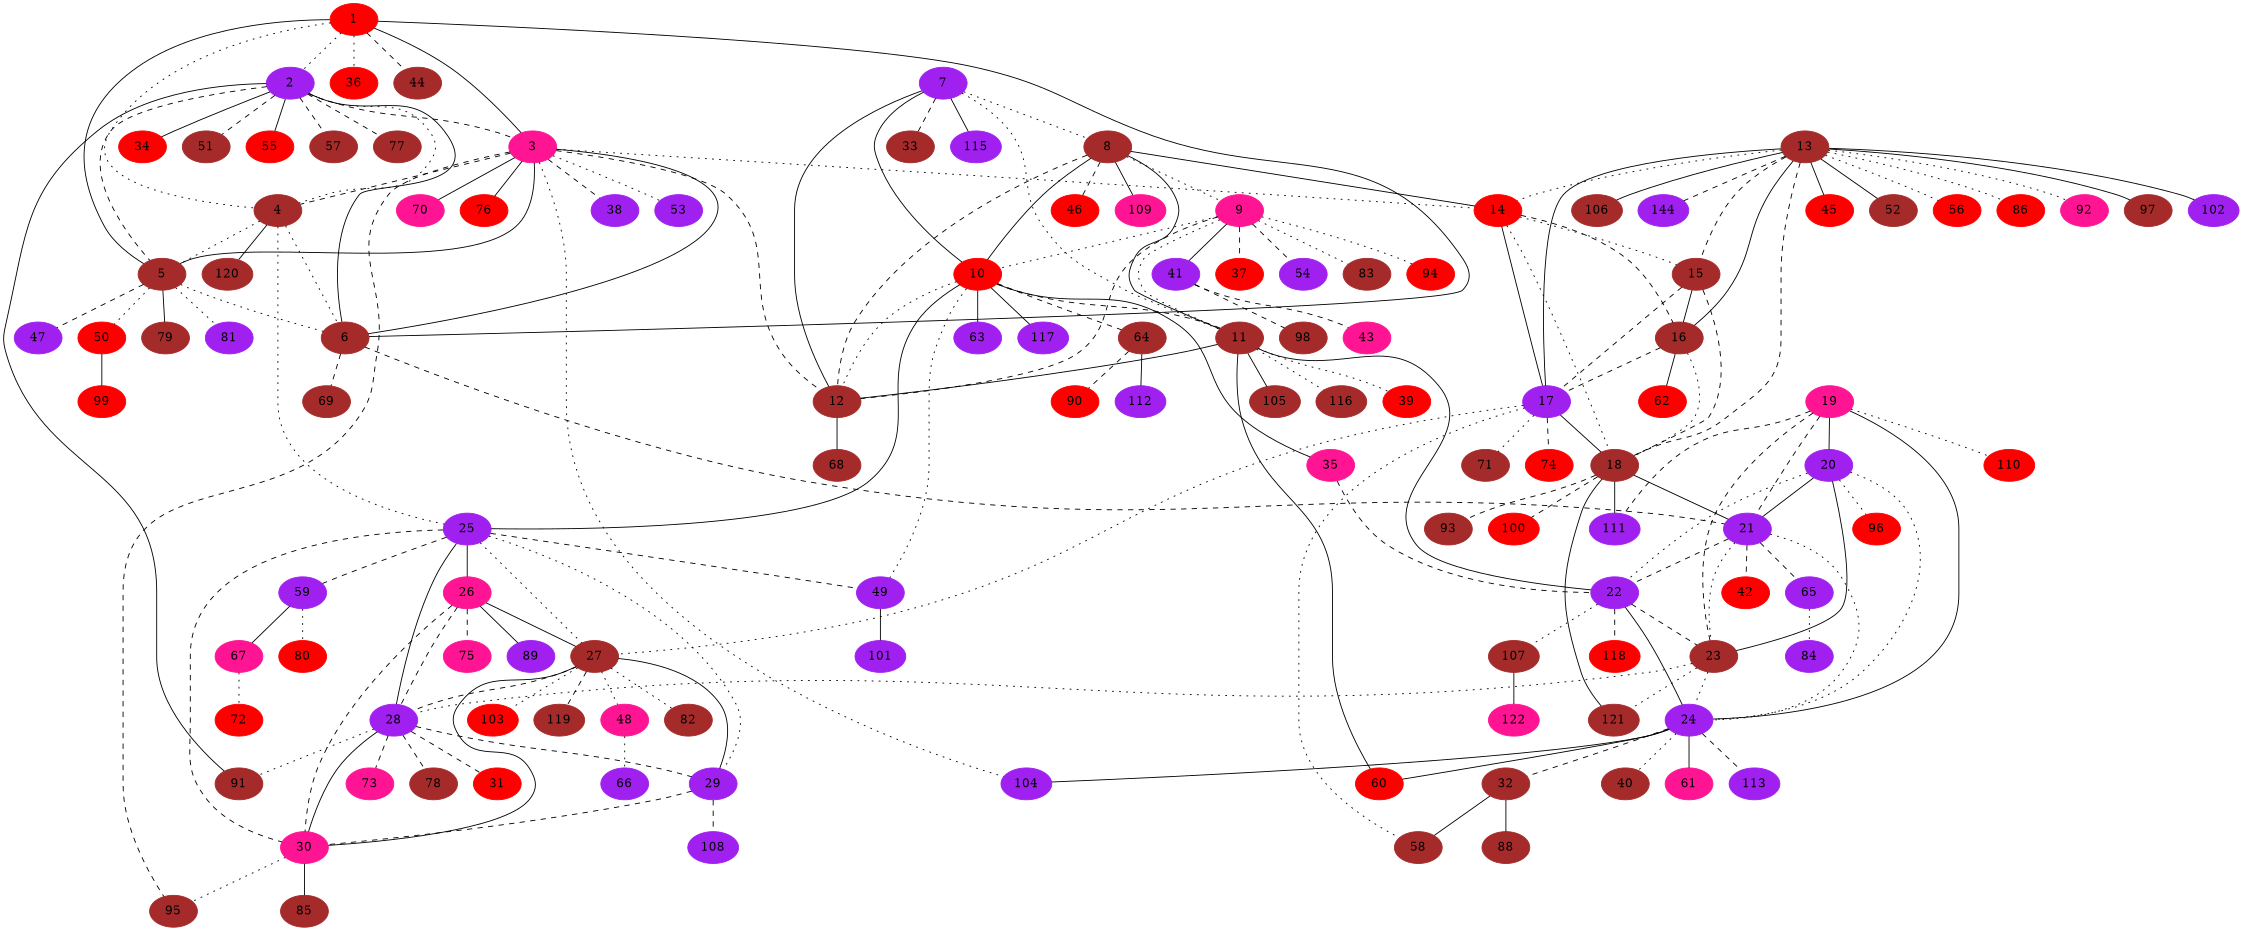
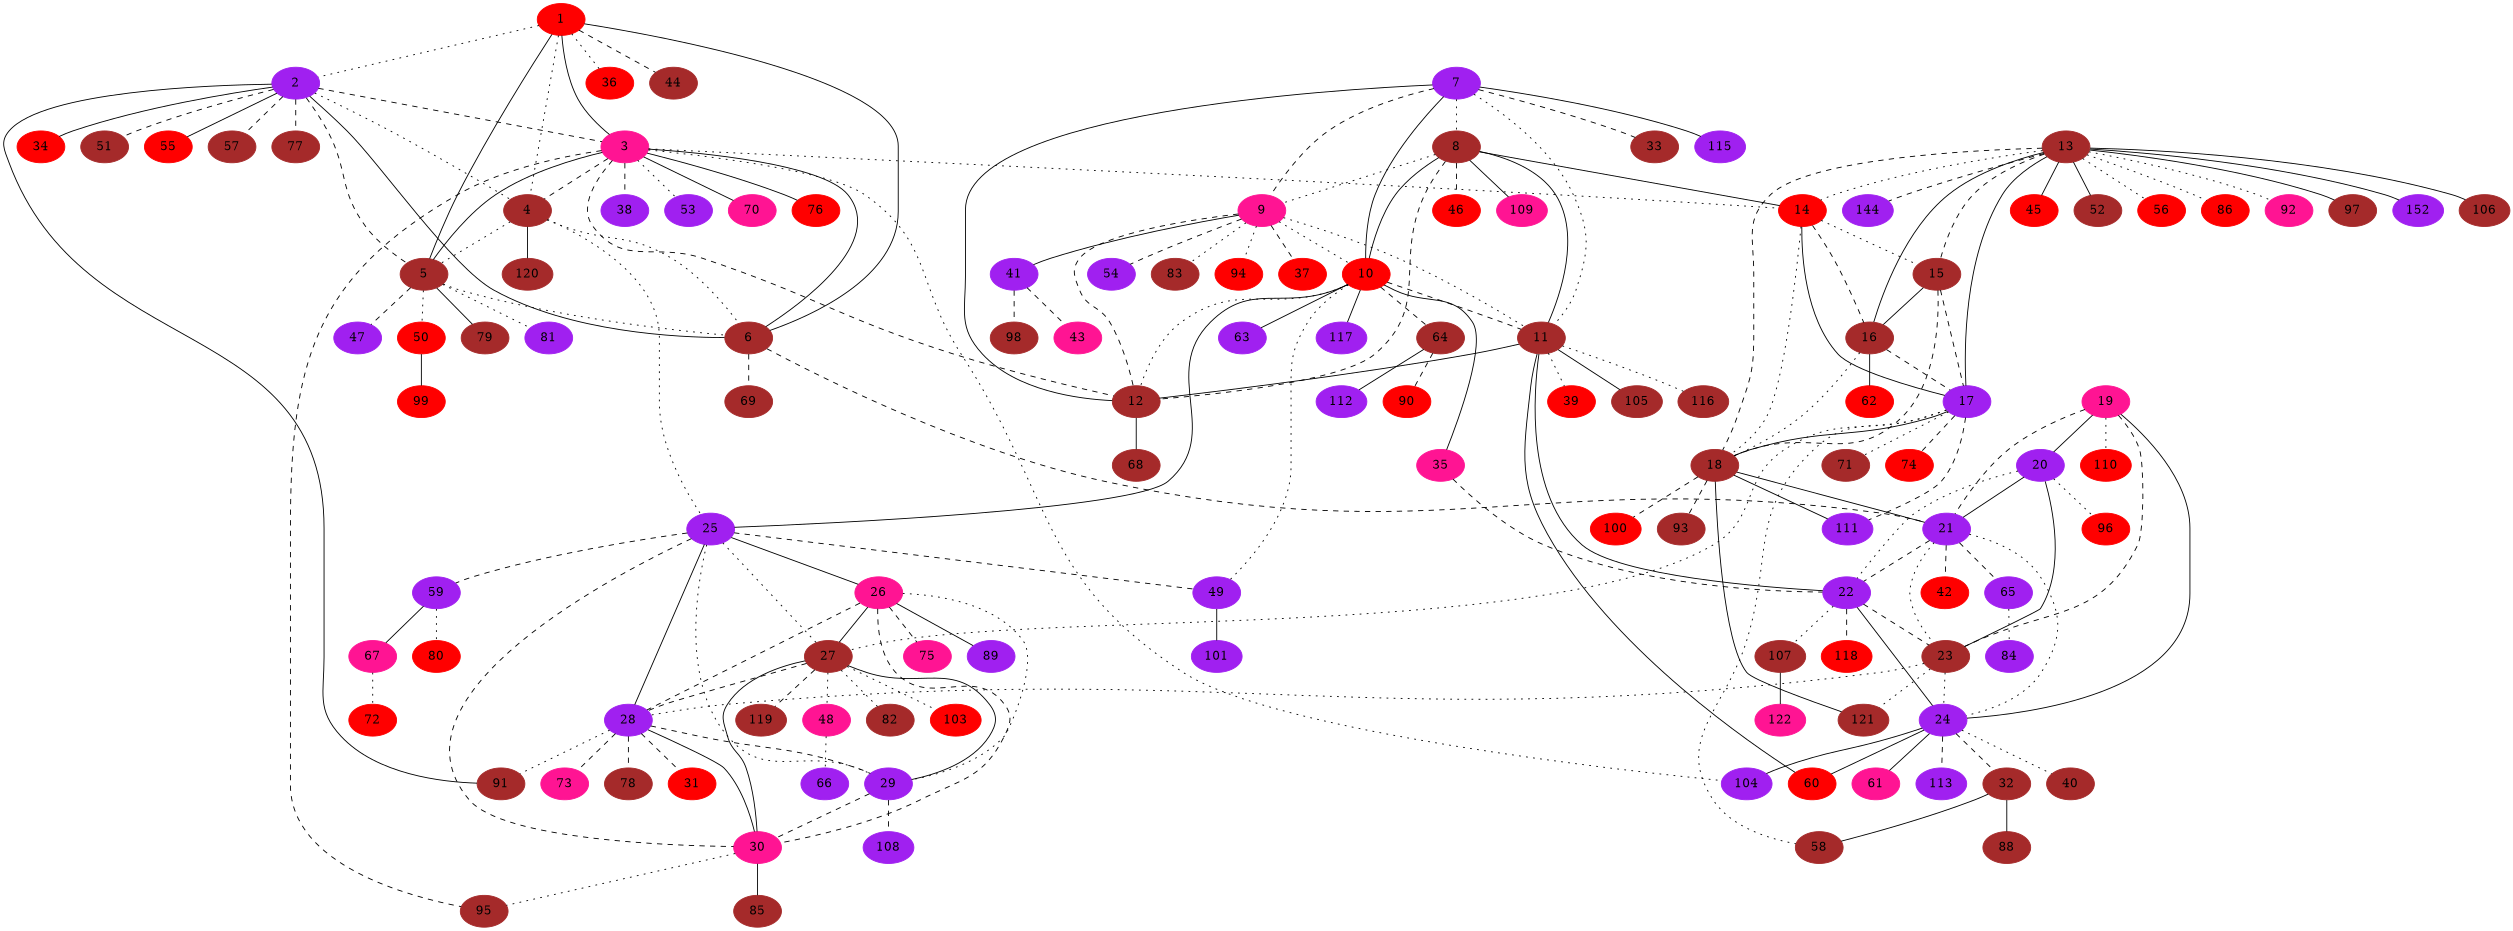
edge "7" -- "9": added
node "102": label "102" -> "152"
edge "19" -- "111": now "17" -- "111"
edge "20" -- "24": removed
edge "26" -- "29": added
